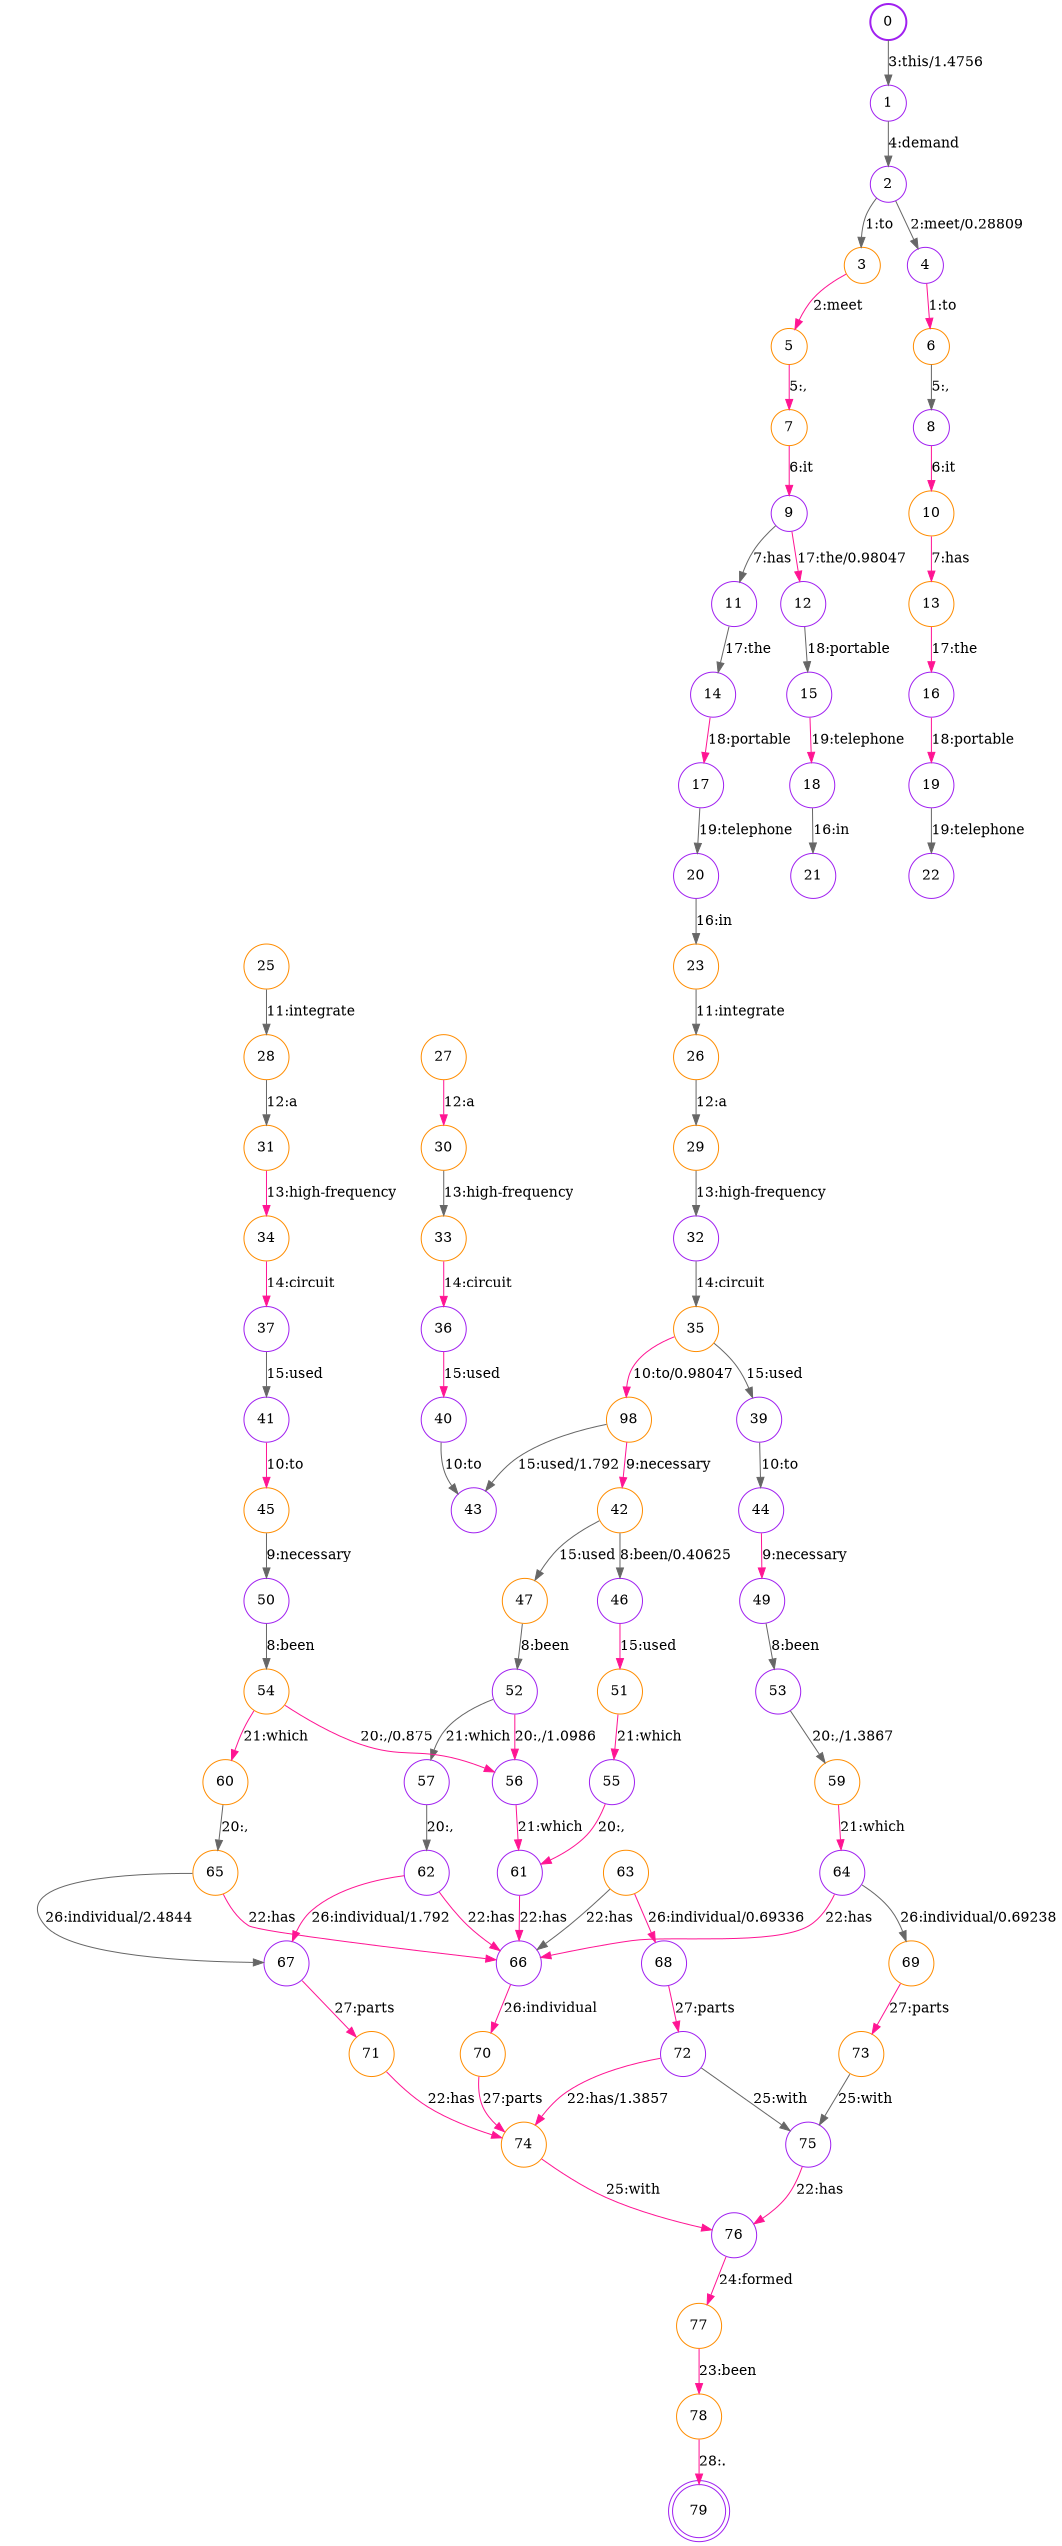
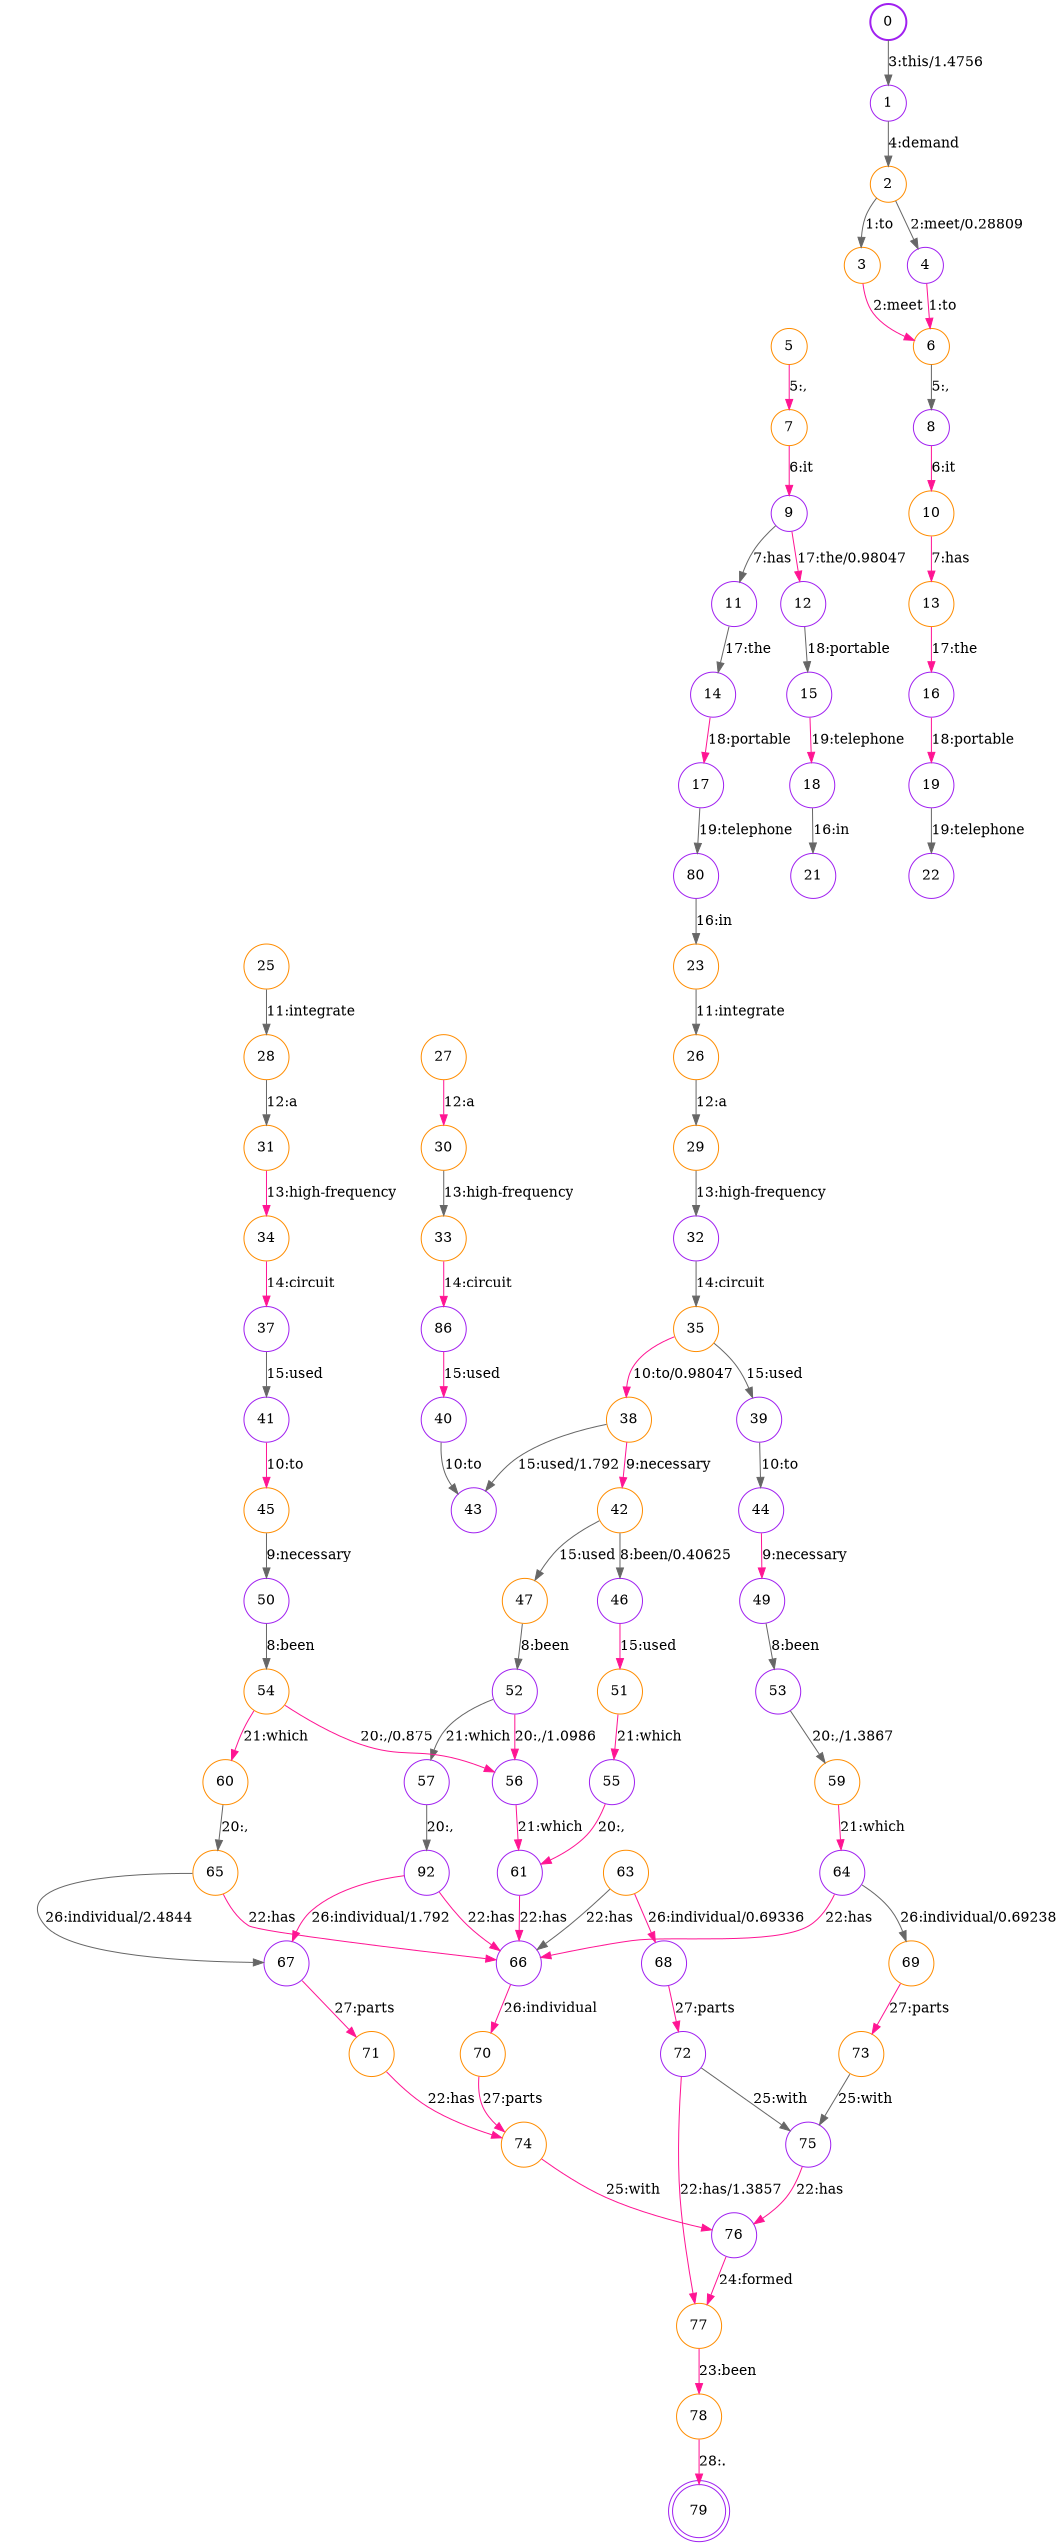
node "2": color purple -> darkorange
edge "3" -> "5": now "3" -> "6"
node "20": label "20" -> "80"
node "36": label "36" -> "86"
node "98": label "98" -> "38"
node "62": label "62" -> "92"
edge "72" -> "74": now "72" -> "77"
